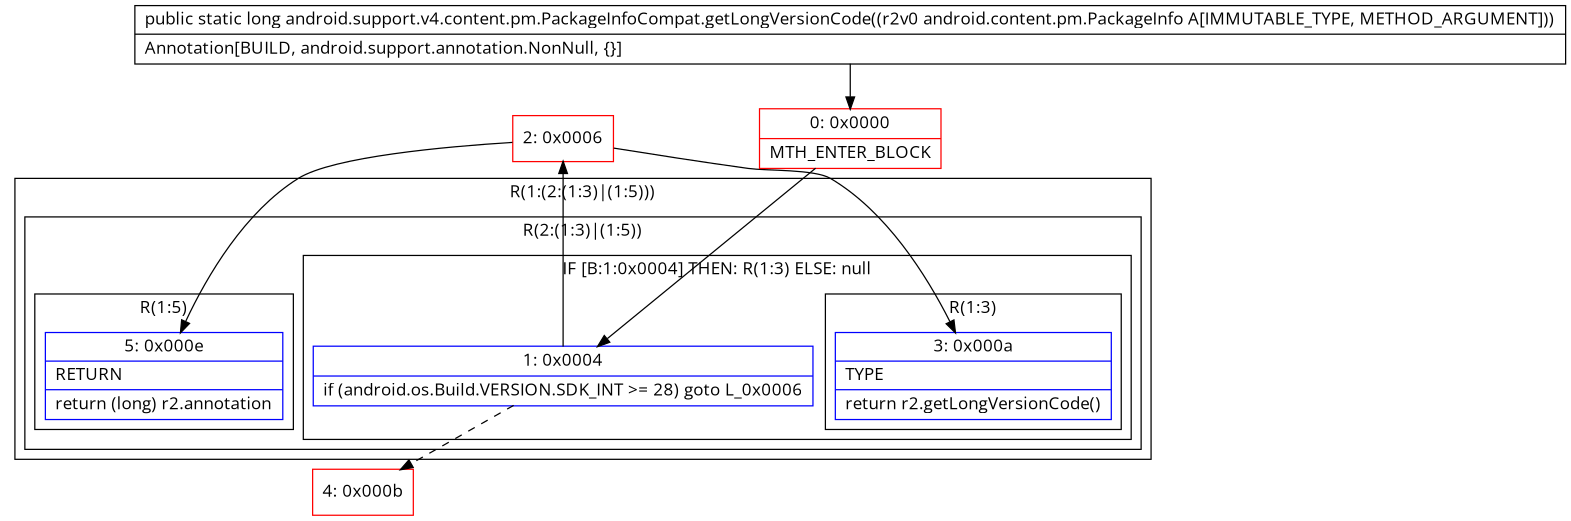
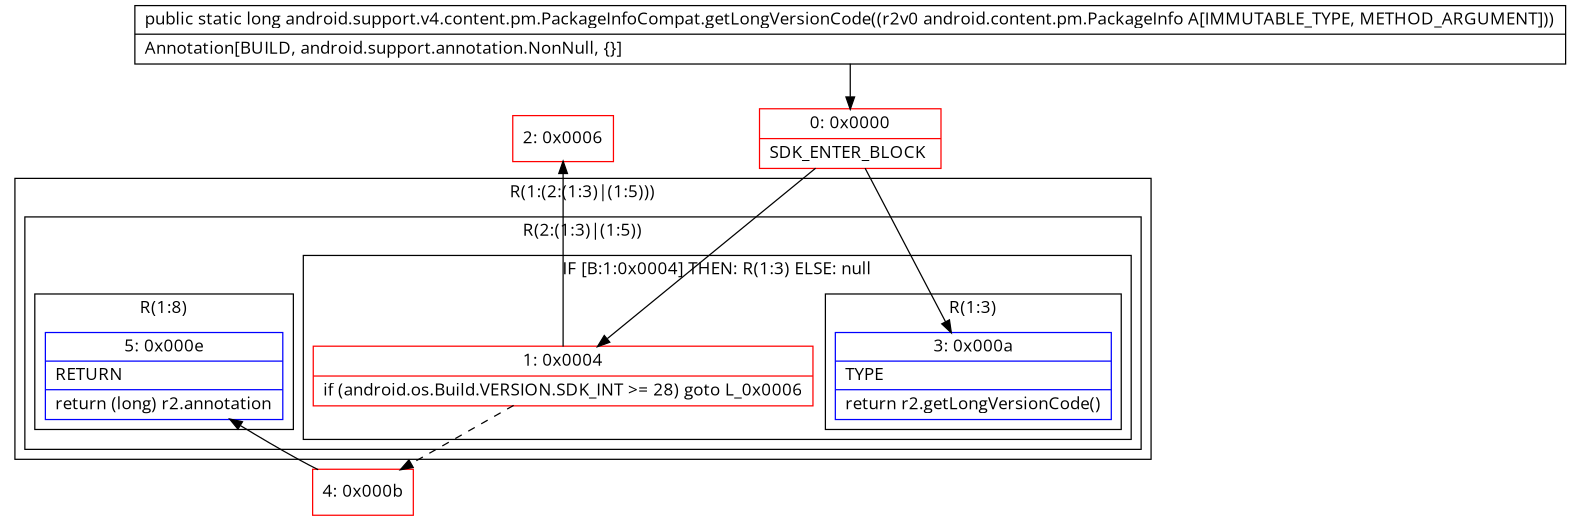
node "0: 0x0000": text "MTH_ENTER_BLOCK" -> "SDK_ENTER_BLOCK"
edge "2: 0x0006" -> "5: 0x000e": now "4: 0x000b" -> "5: 0x000e"
edge "2: 0x0006" -> "3: 0x000a": now "0: 0x0000" -> "3: 0x000a"
cluster "R(1:5)": label "R(1:5)" -> "R(1:8)"
node "1: 0x0004": color blue -> red
